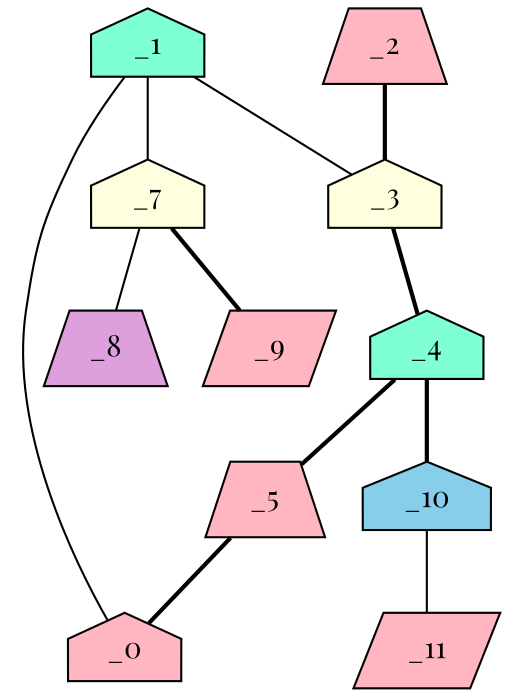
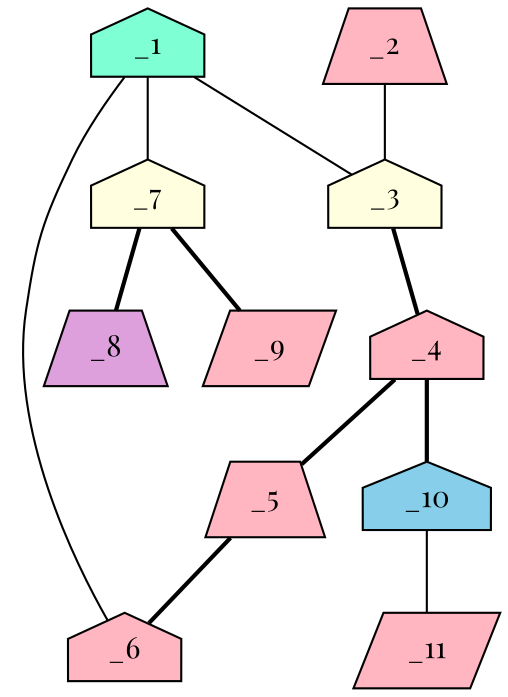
edge "_2" -- "_3": style bold -> solid
edge "_7" -- "_8": style solid -> bold
node "_4": fillcolor aquamarine -> lightpink
node "_0": label "_0" -> "_6"
